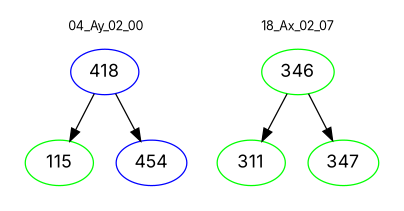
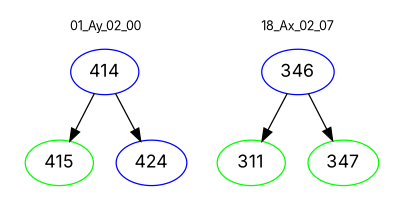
cluster "04_Ay_02_00": label "04_Ay_02_00" -> "01_Ay_02_00"
node "418": label "418" -> "414"
node "346": color green -> blue
node "115": label "115" -> "415"
node "454": label "454" -> "424"
